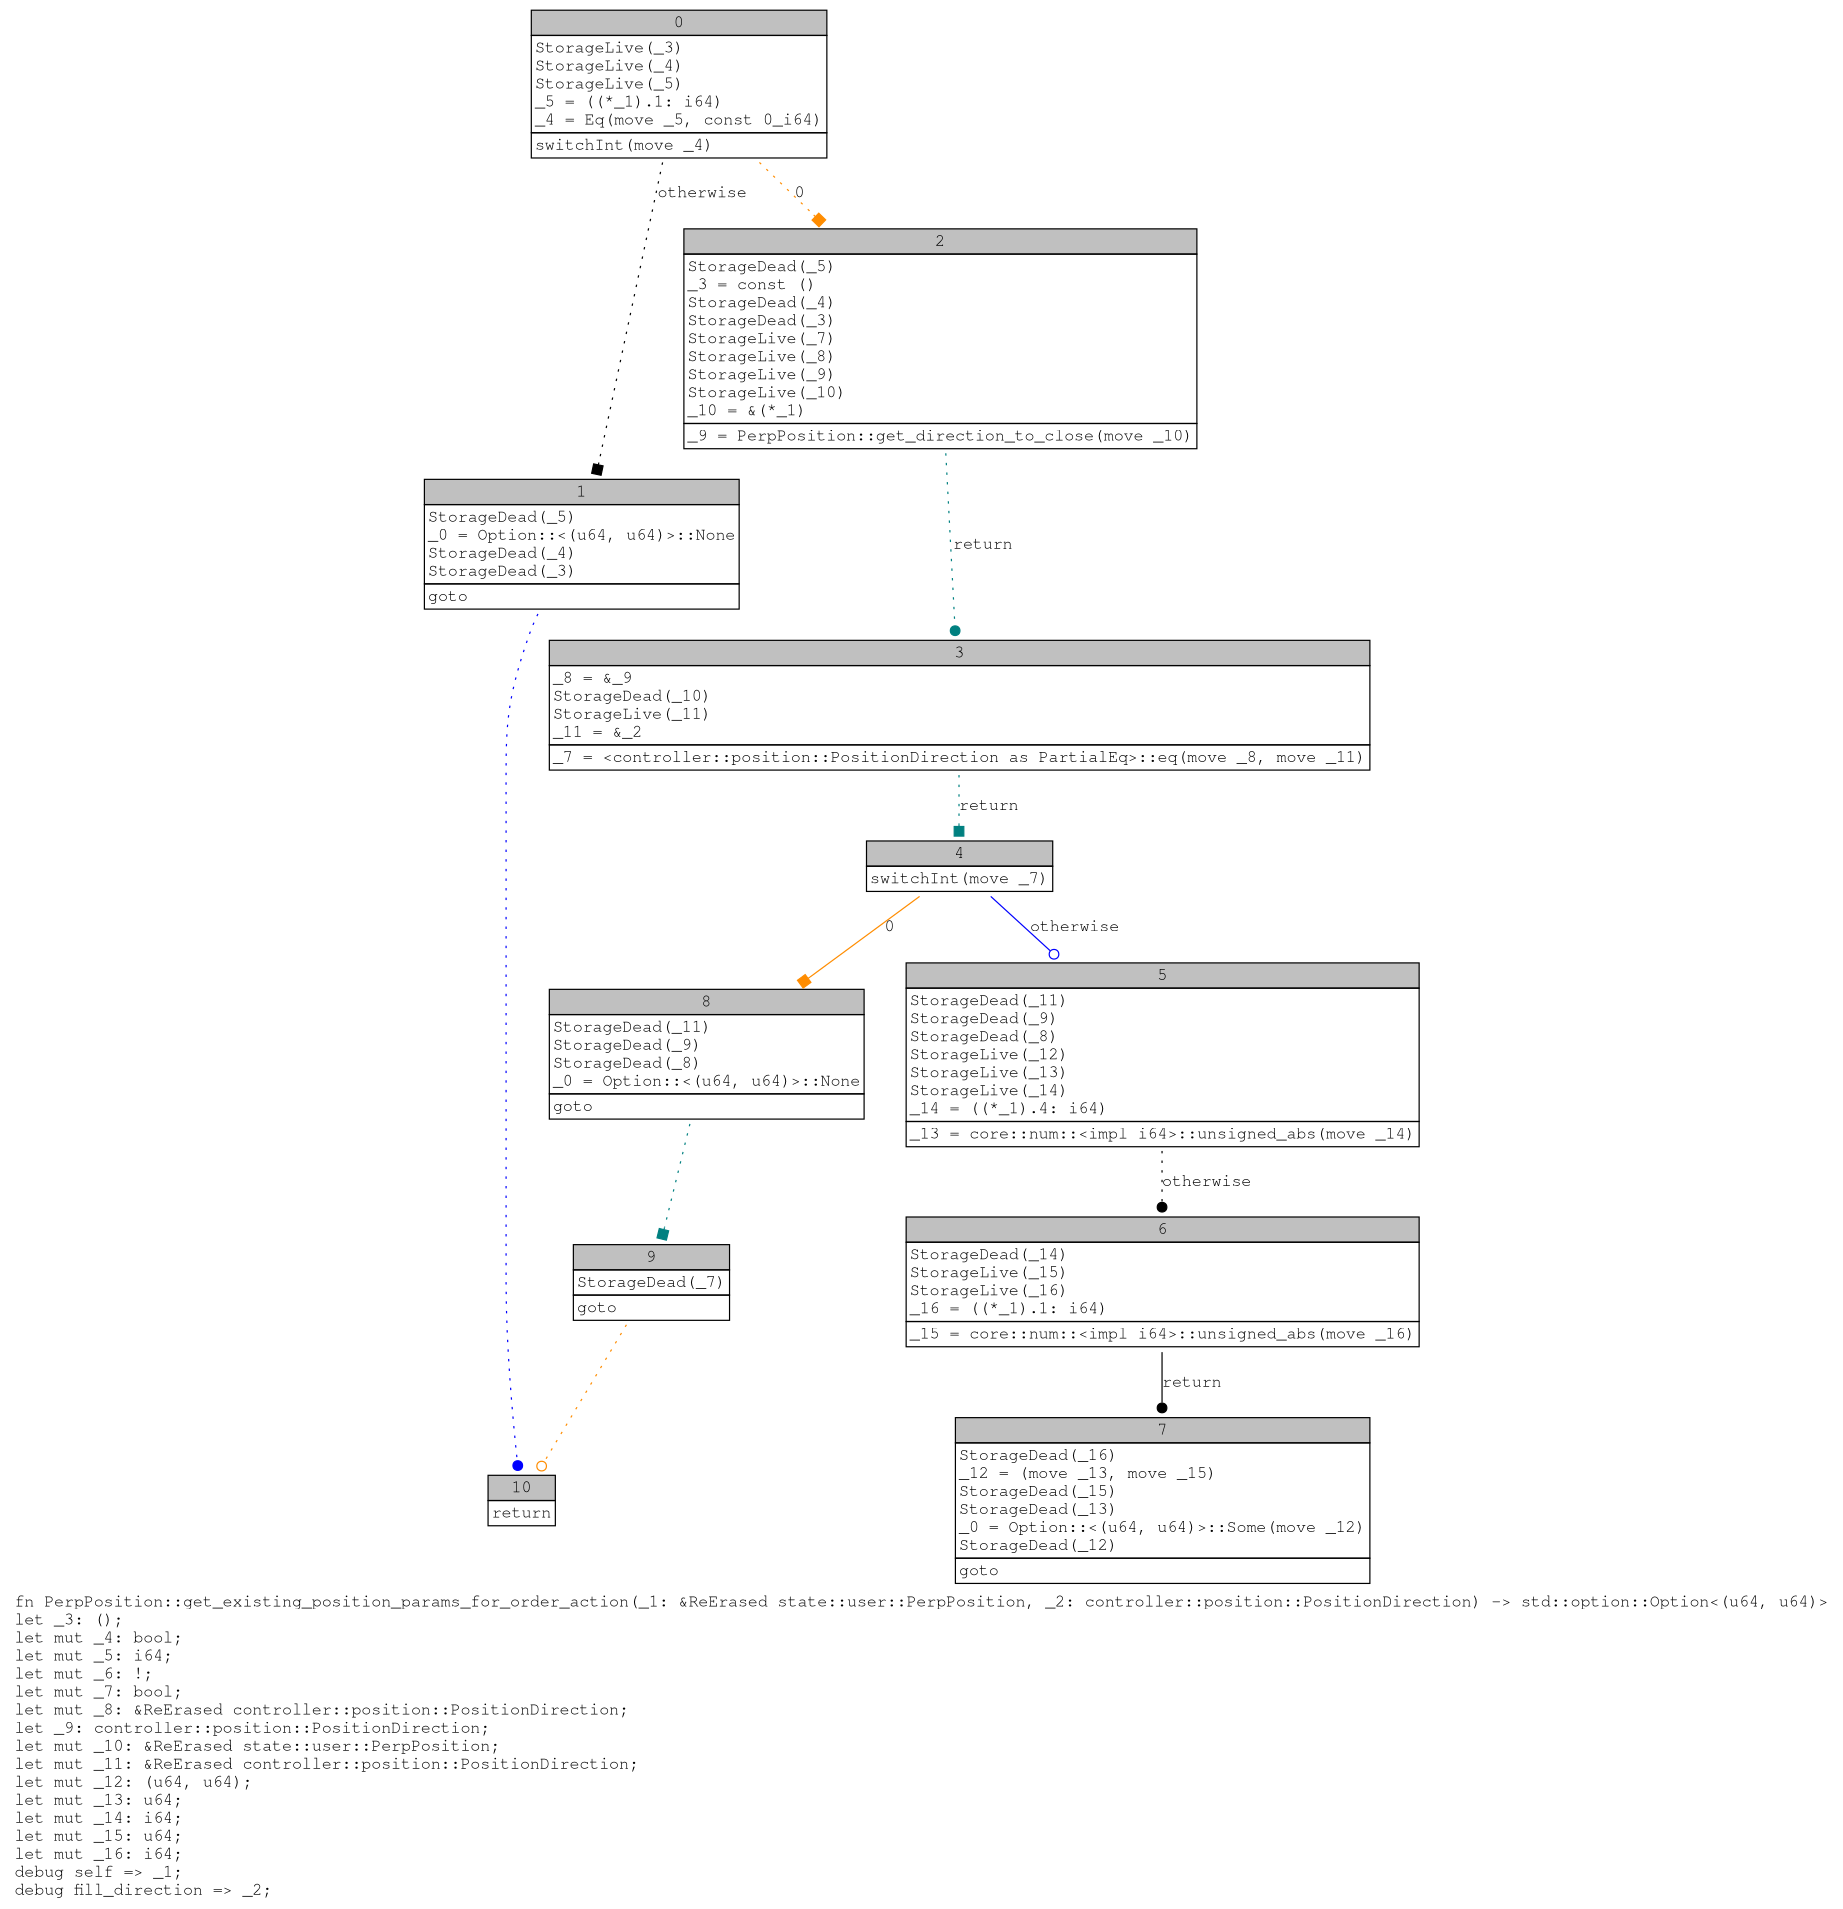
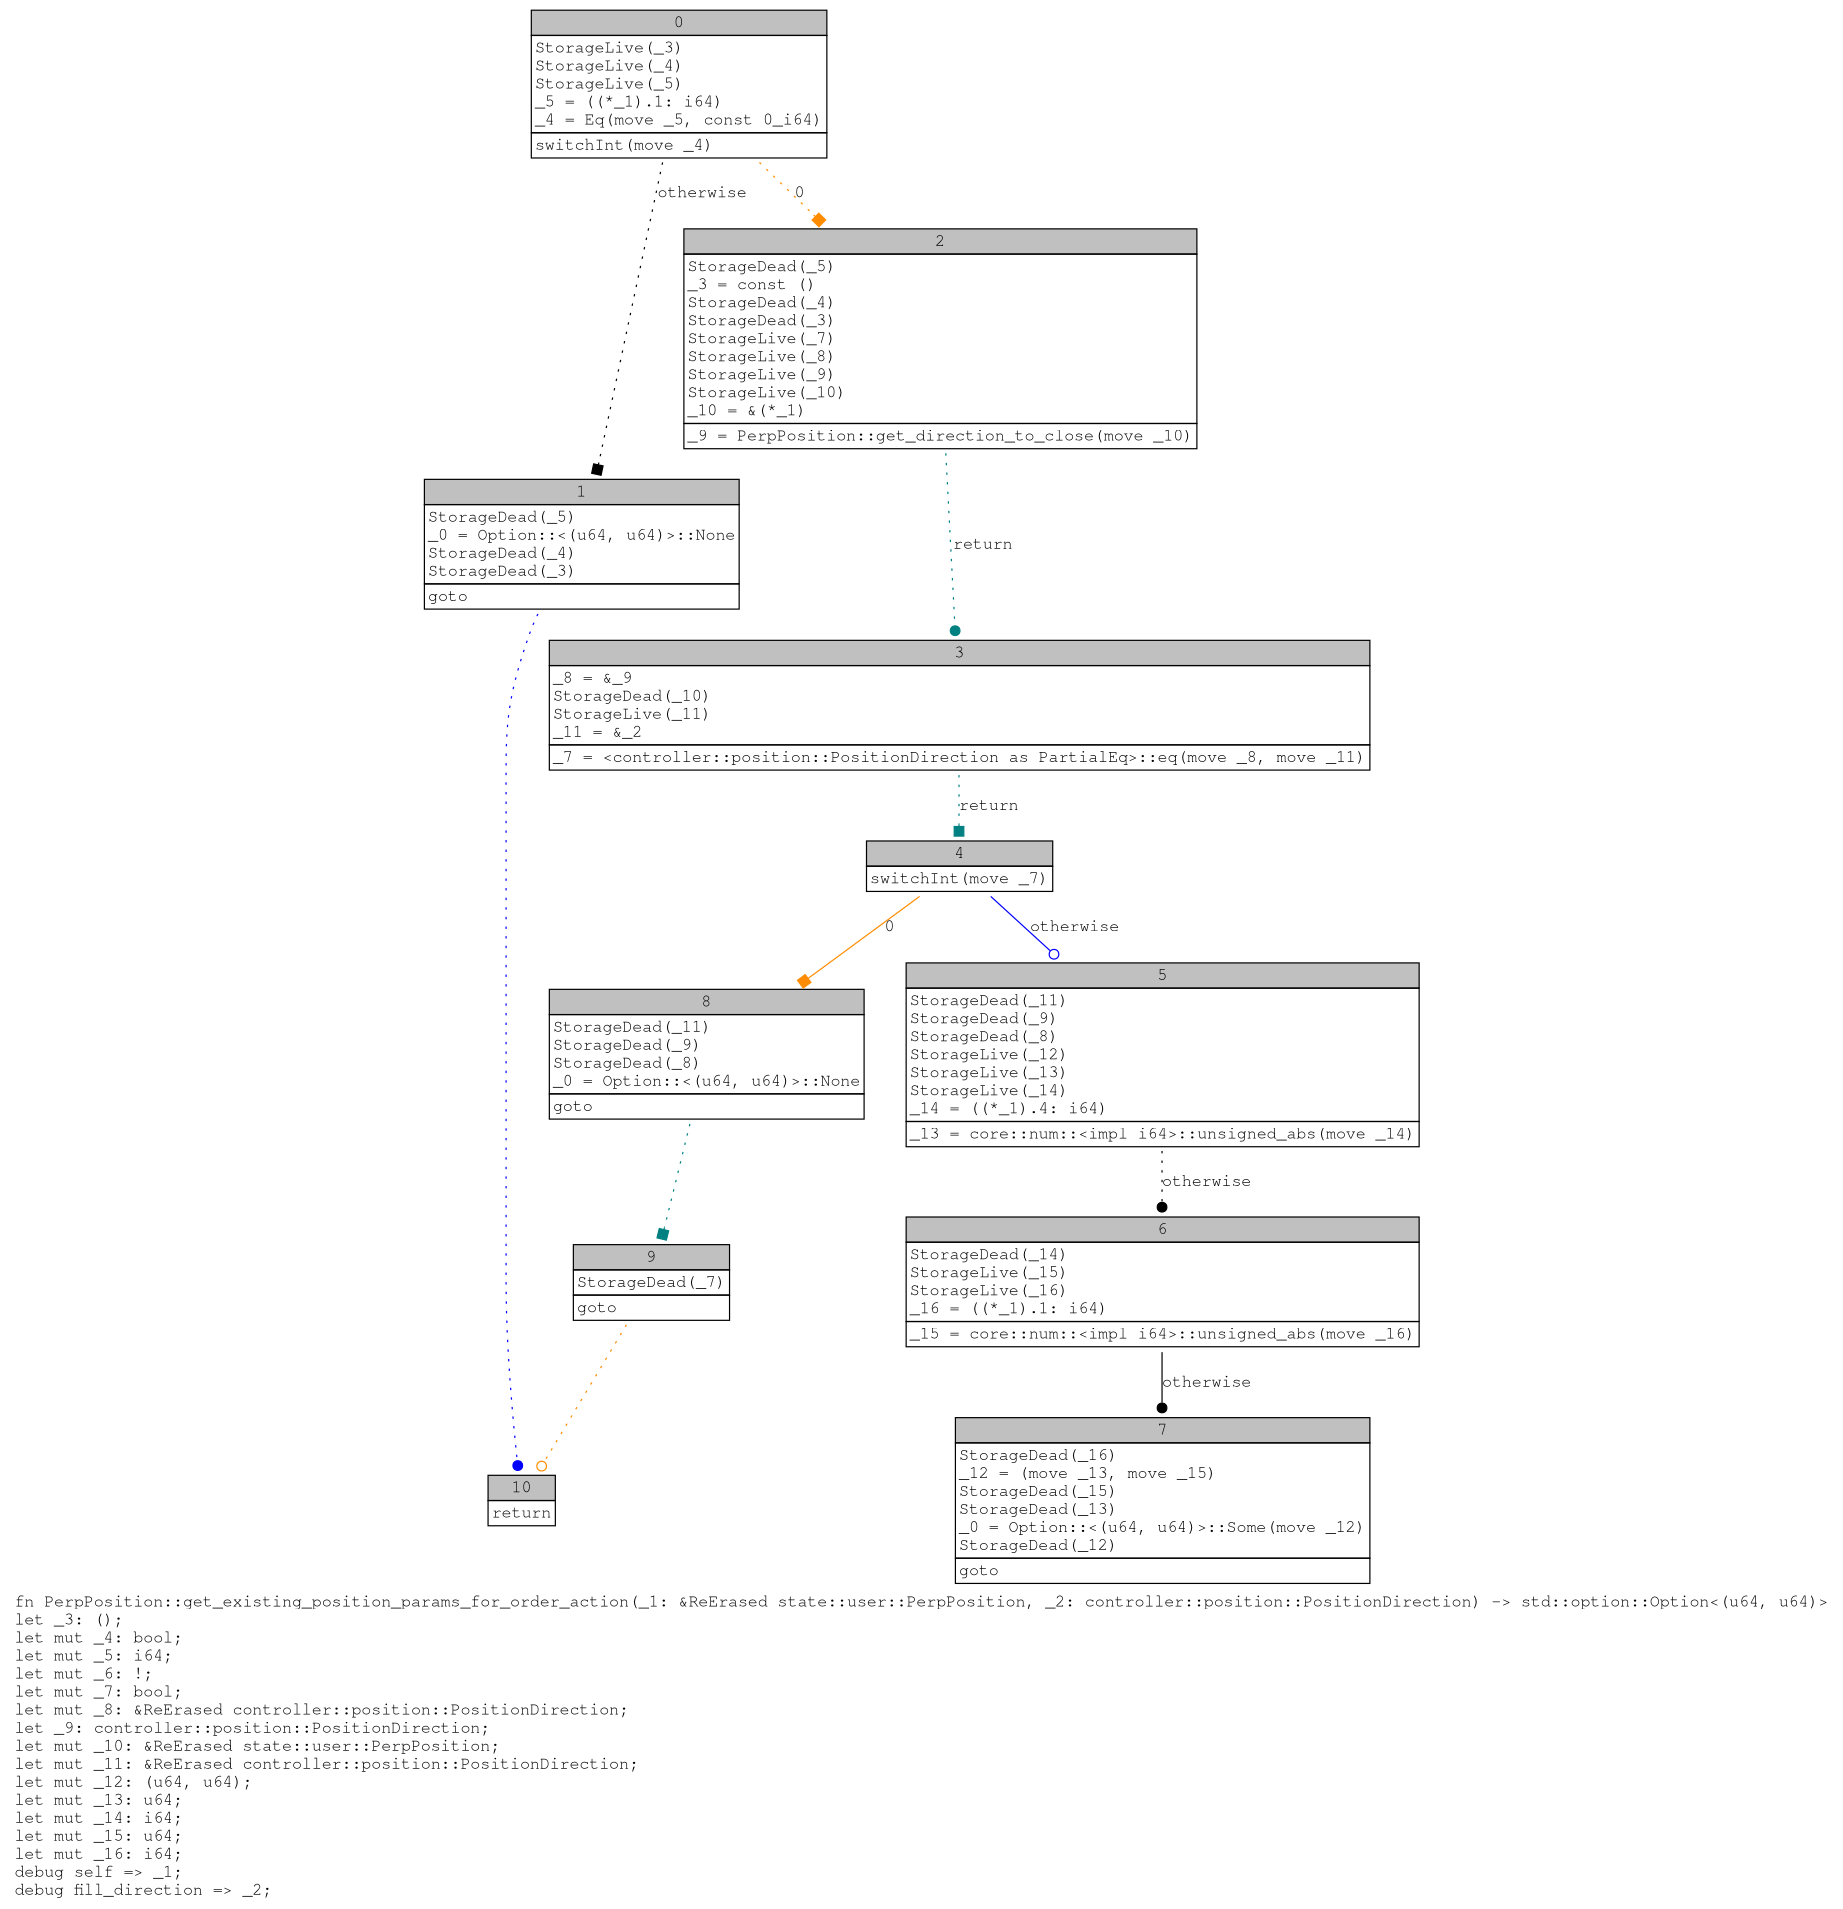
edge "6" -> "7": label "return" -> "otherwise"
